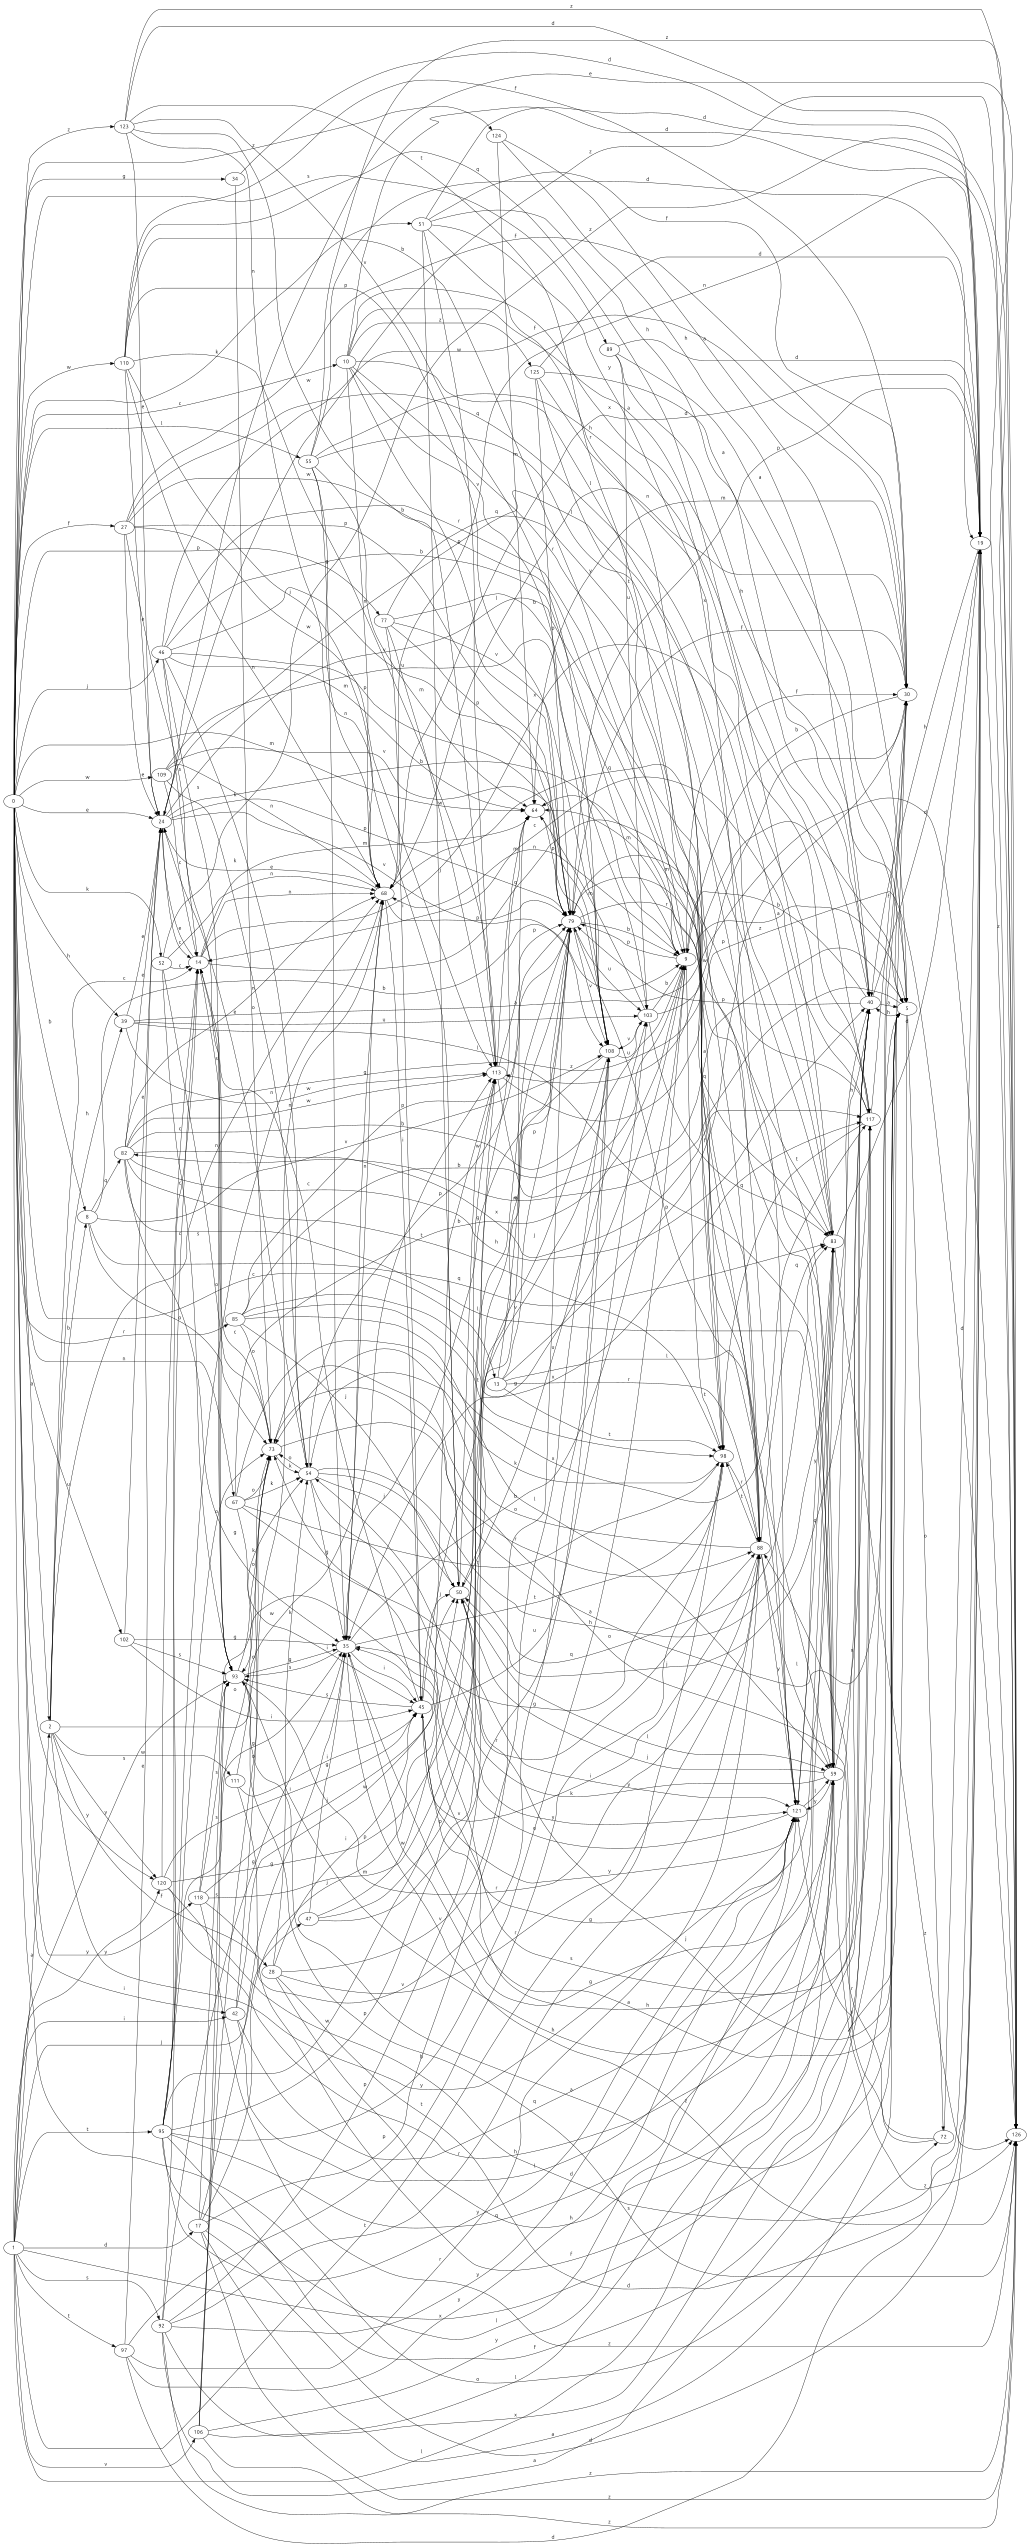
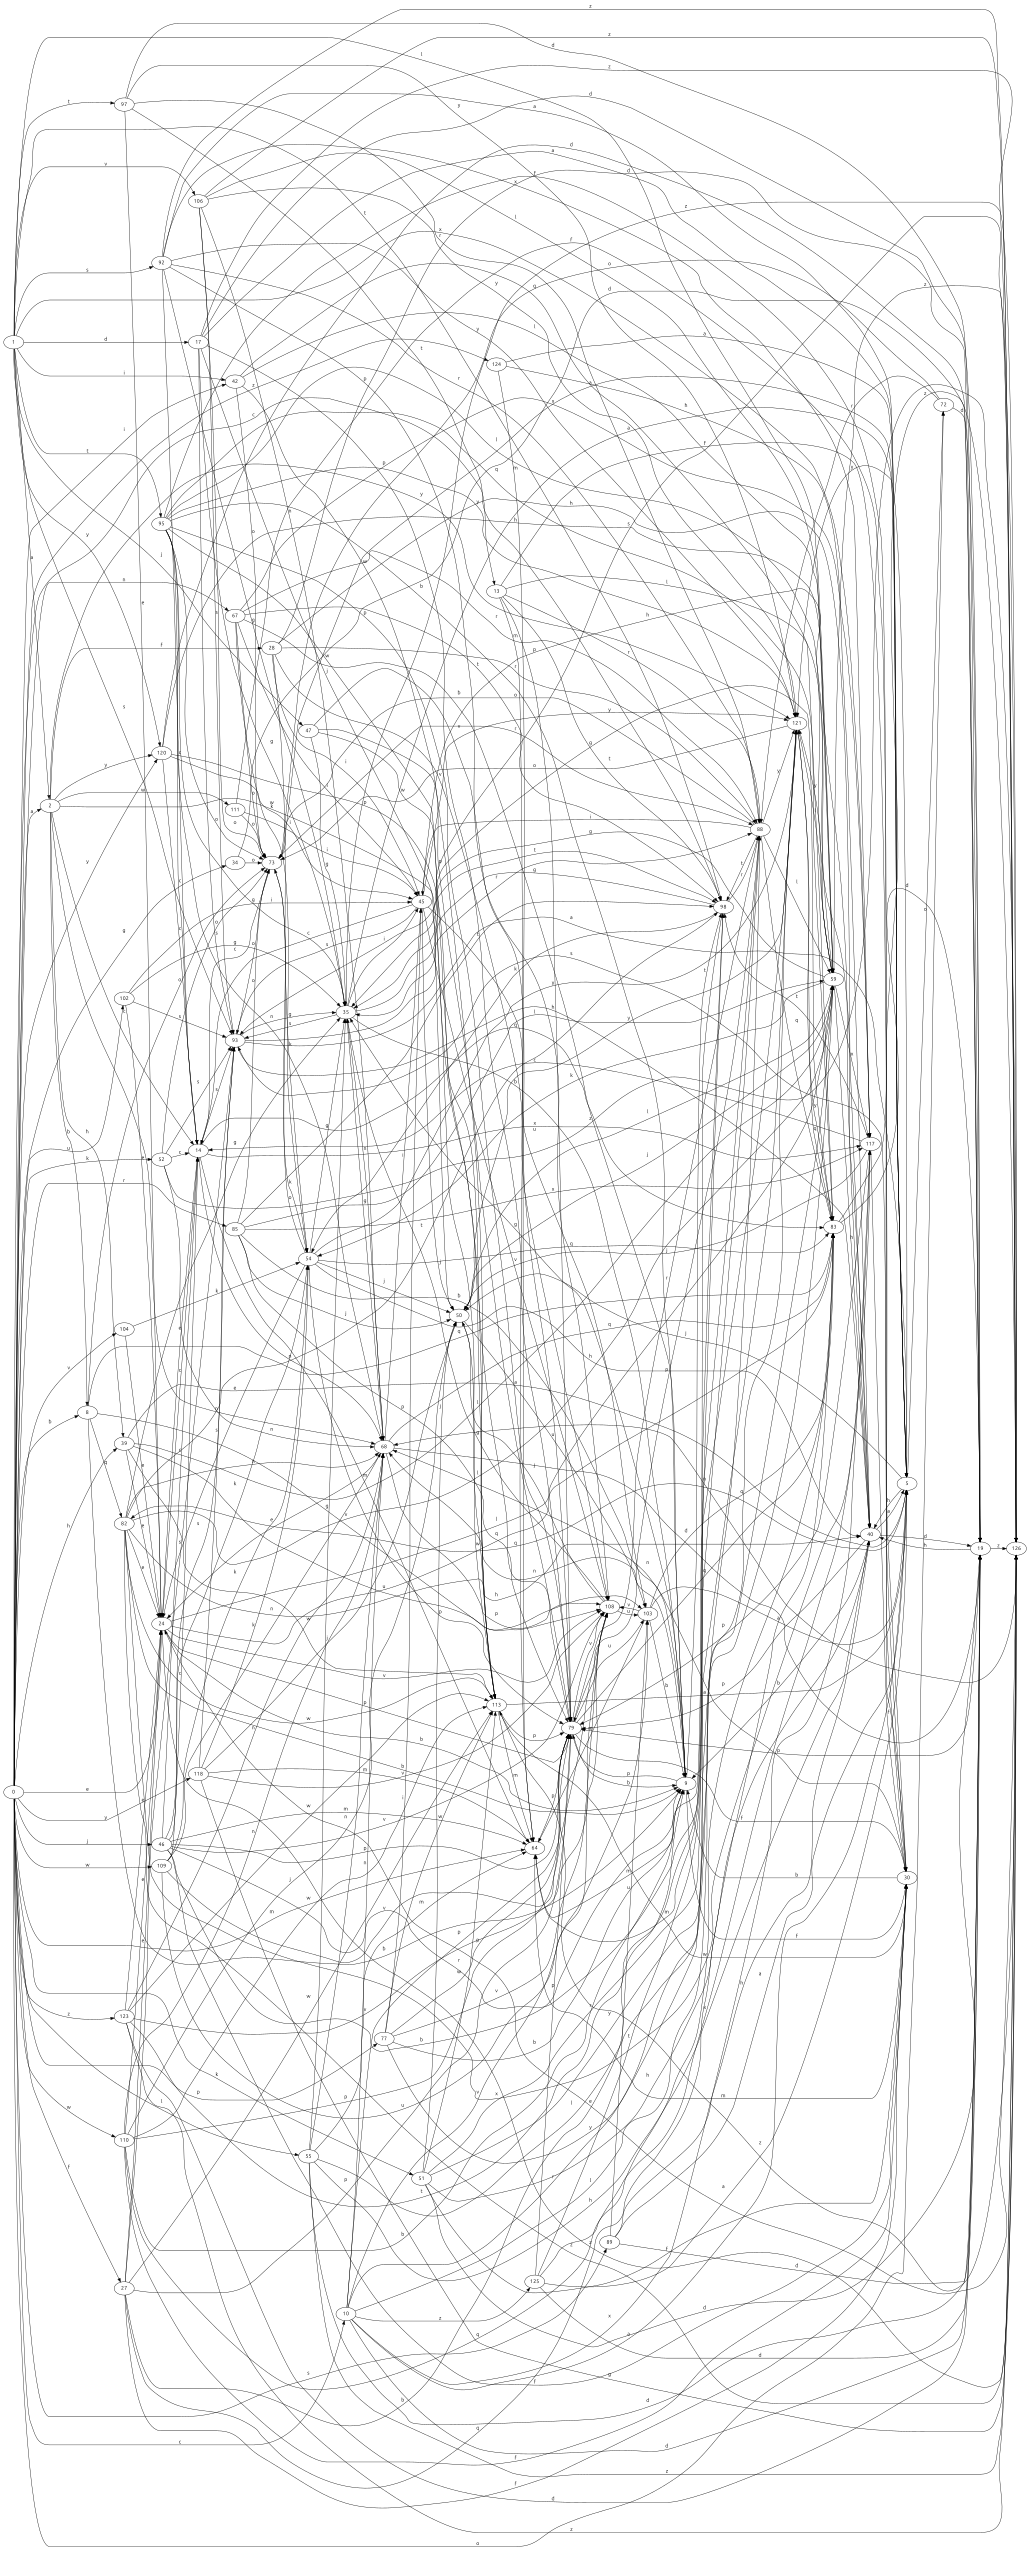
edge "68" -> "79": now "68" -> "108"
node "104": added
edge "118" -> "126": label "z" -> "g"
